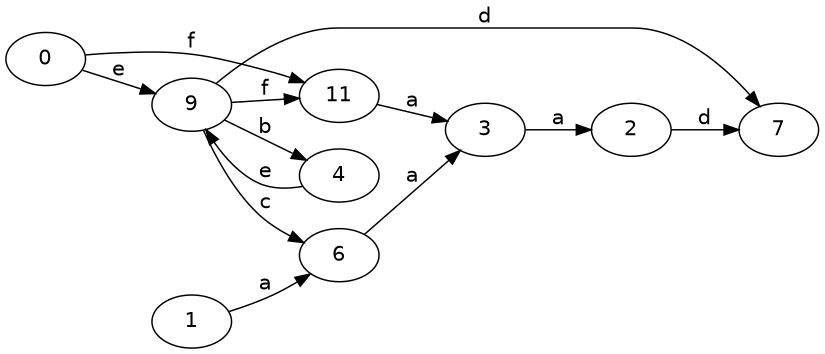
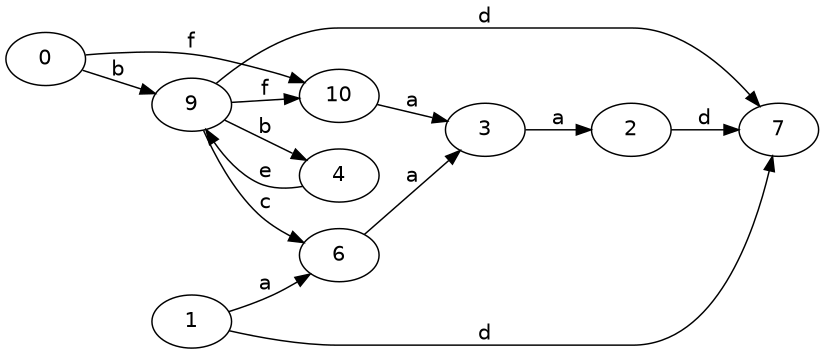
edge "0" -> "9": label "e" -> "b"
node "11": label "11" -> "10"
edge "1" -> "7": added, label "d"
